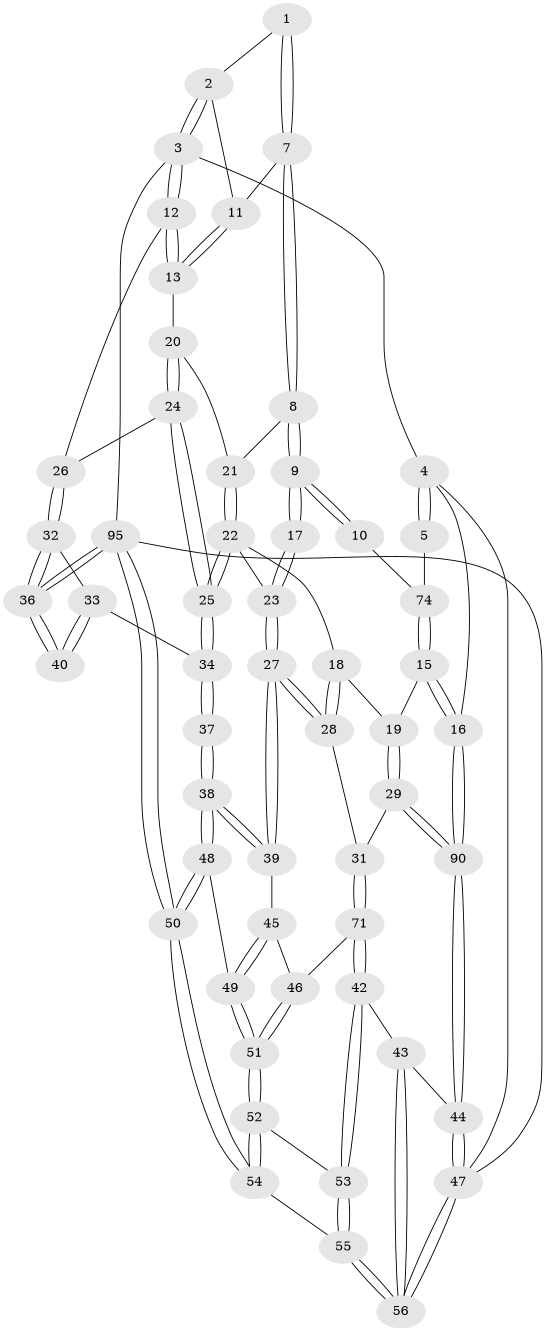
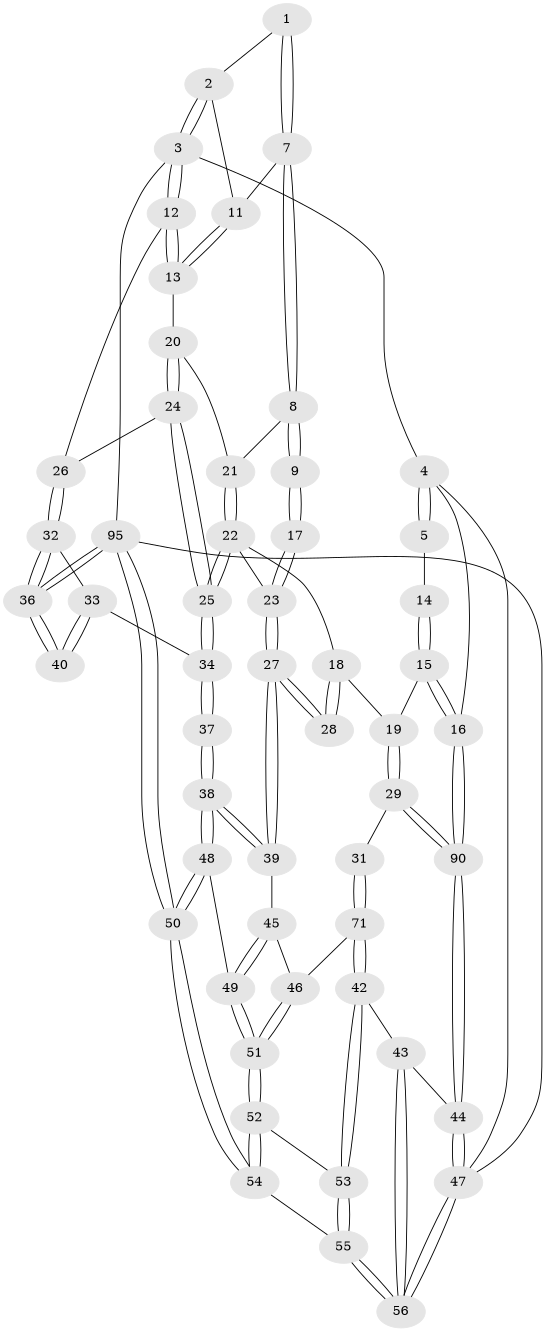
node "10": removed
node "74": label "74" -> "14"
edge "28" -- "31": removed
